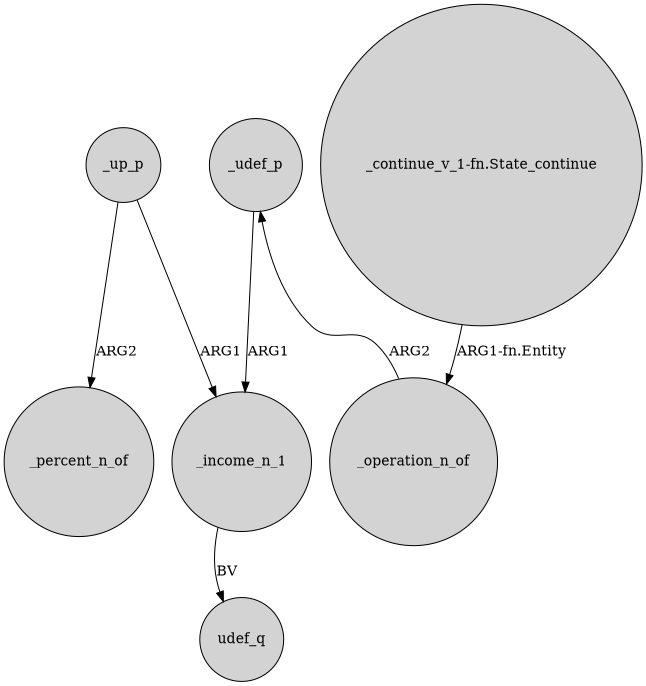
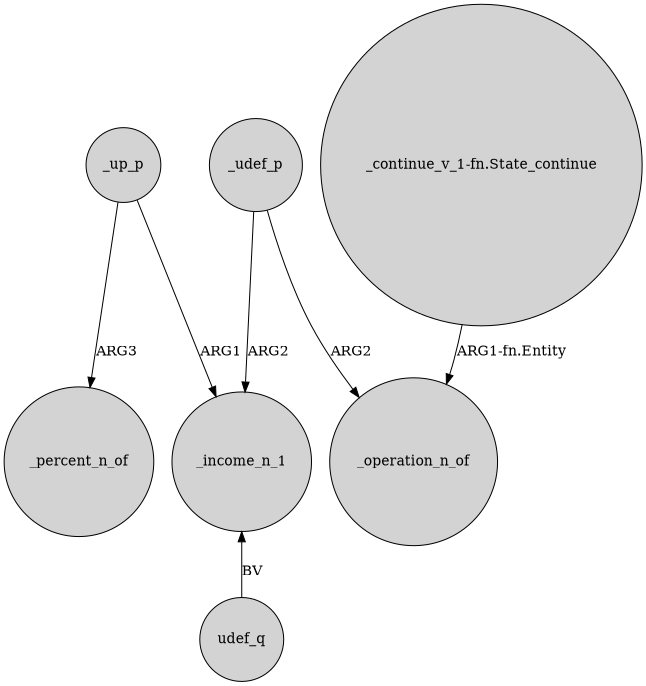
edge "_operation_n_of" -> "_udef_p": reversed
edge "_up_p" -> "_percent_n_of": label "ARG2" -> "ARG3"
edge "_udef_p" -> "_income_n_1": label "ARG1" -> "ARG2"
edge "_income_n_1" -> "udef_q": reversed
